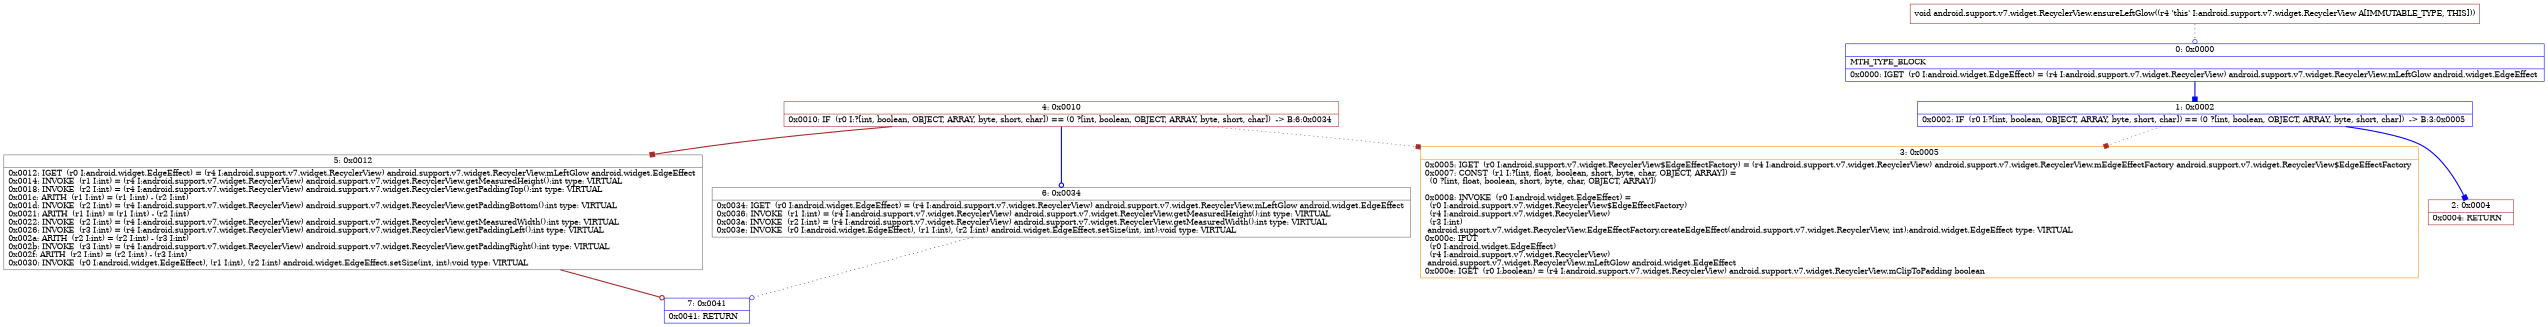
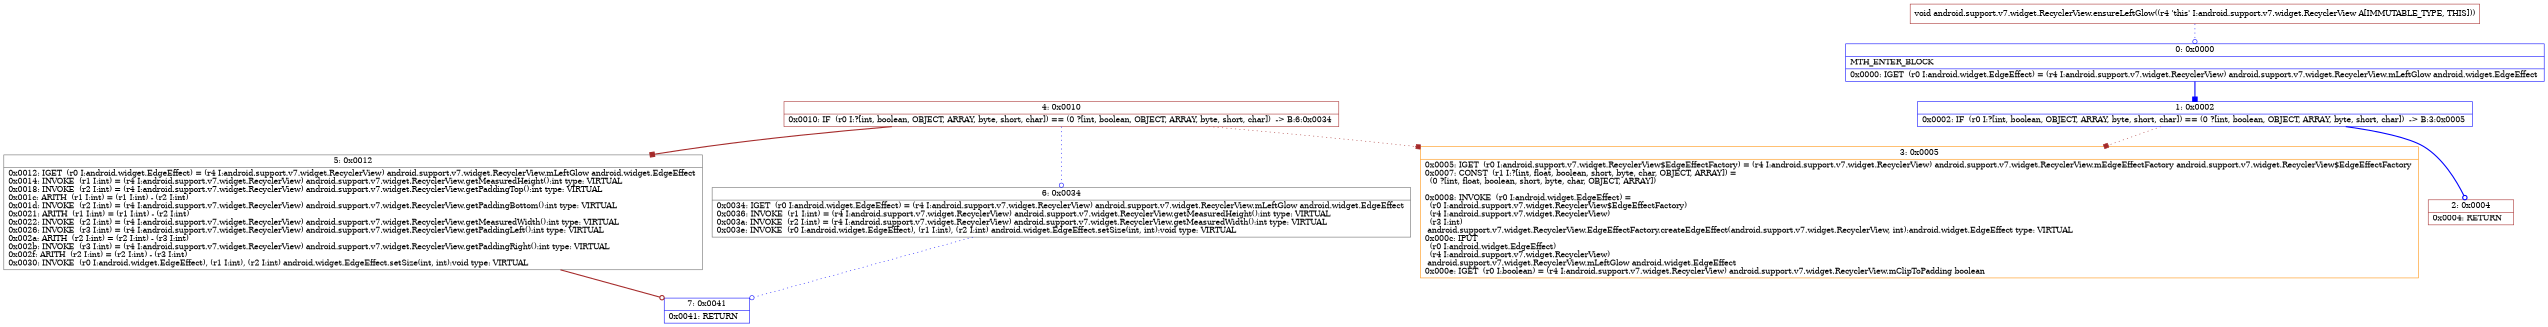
node "0: 0x0000": text "MTH_TYPE_BLOCK" -> "MTH_ENTER_BLOCK"
edge "1: 0x0002" -> "2: 0x0004": arrowhead box -> odot
edge "4: 0x0010" -> "6: 0x0034": style bold -> dotted
